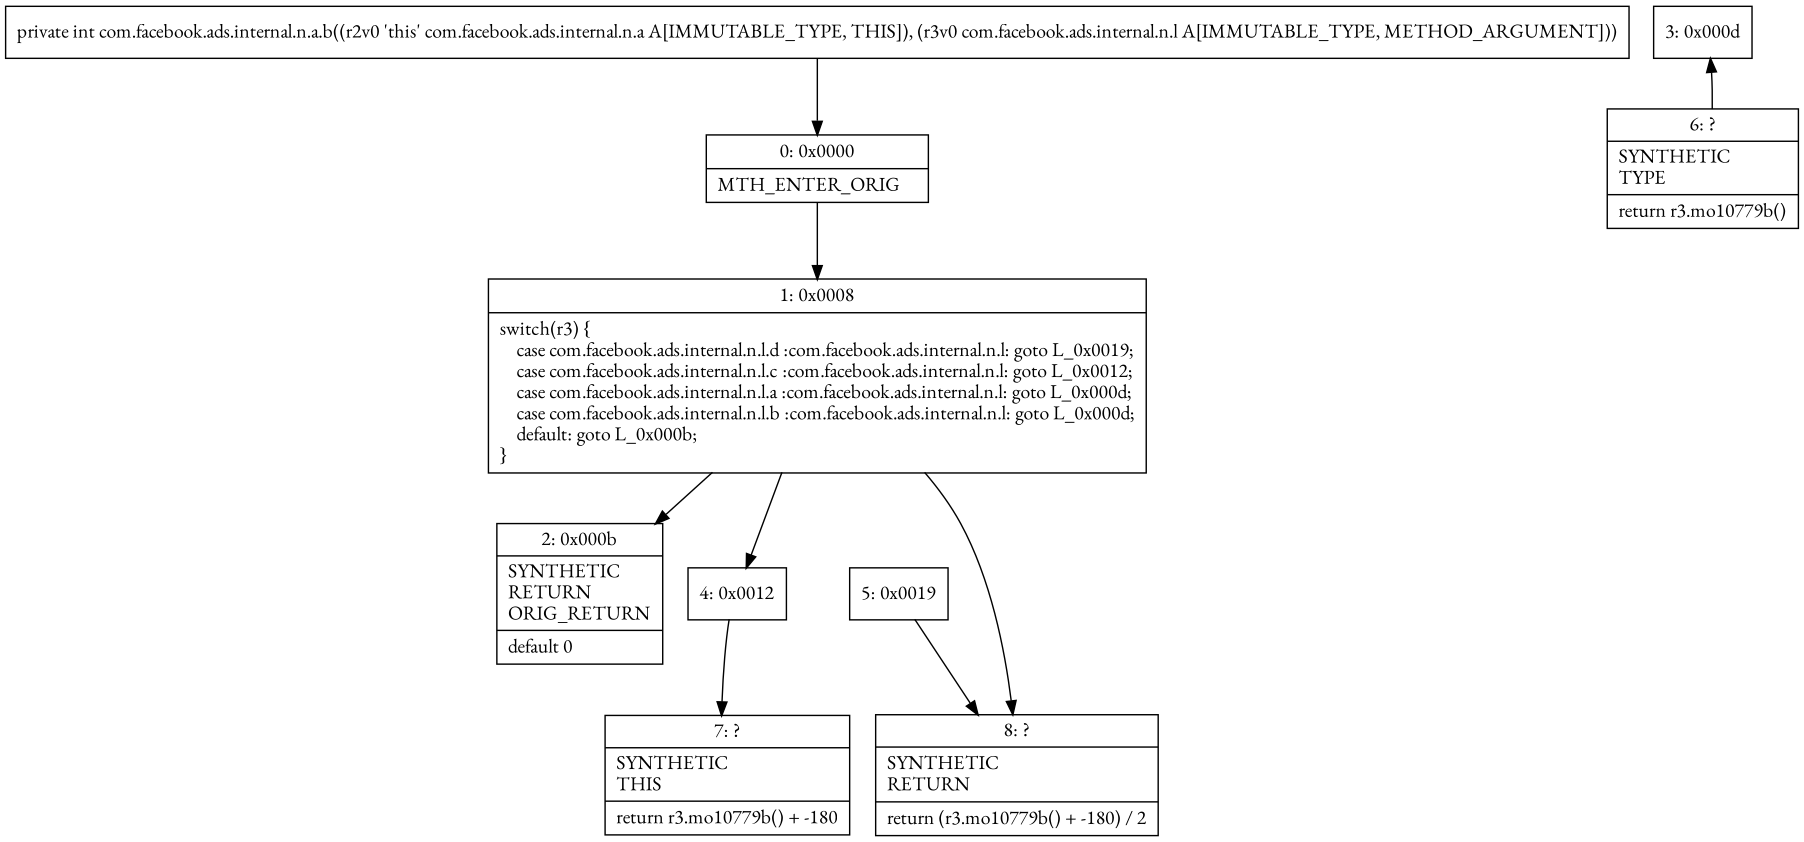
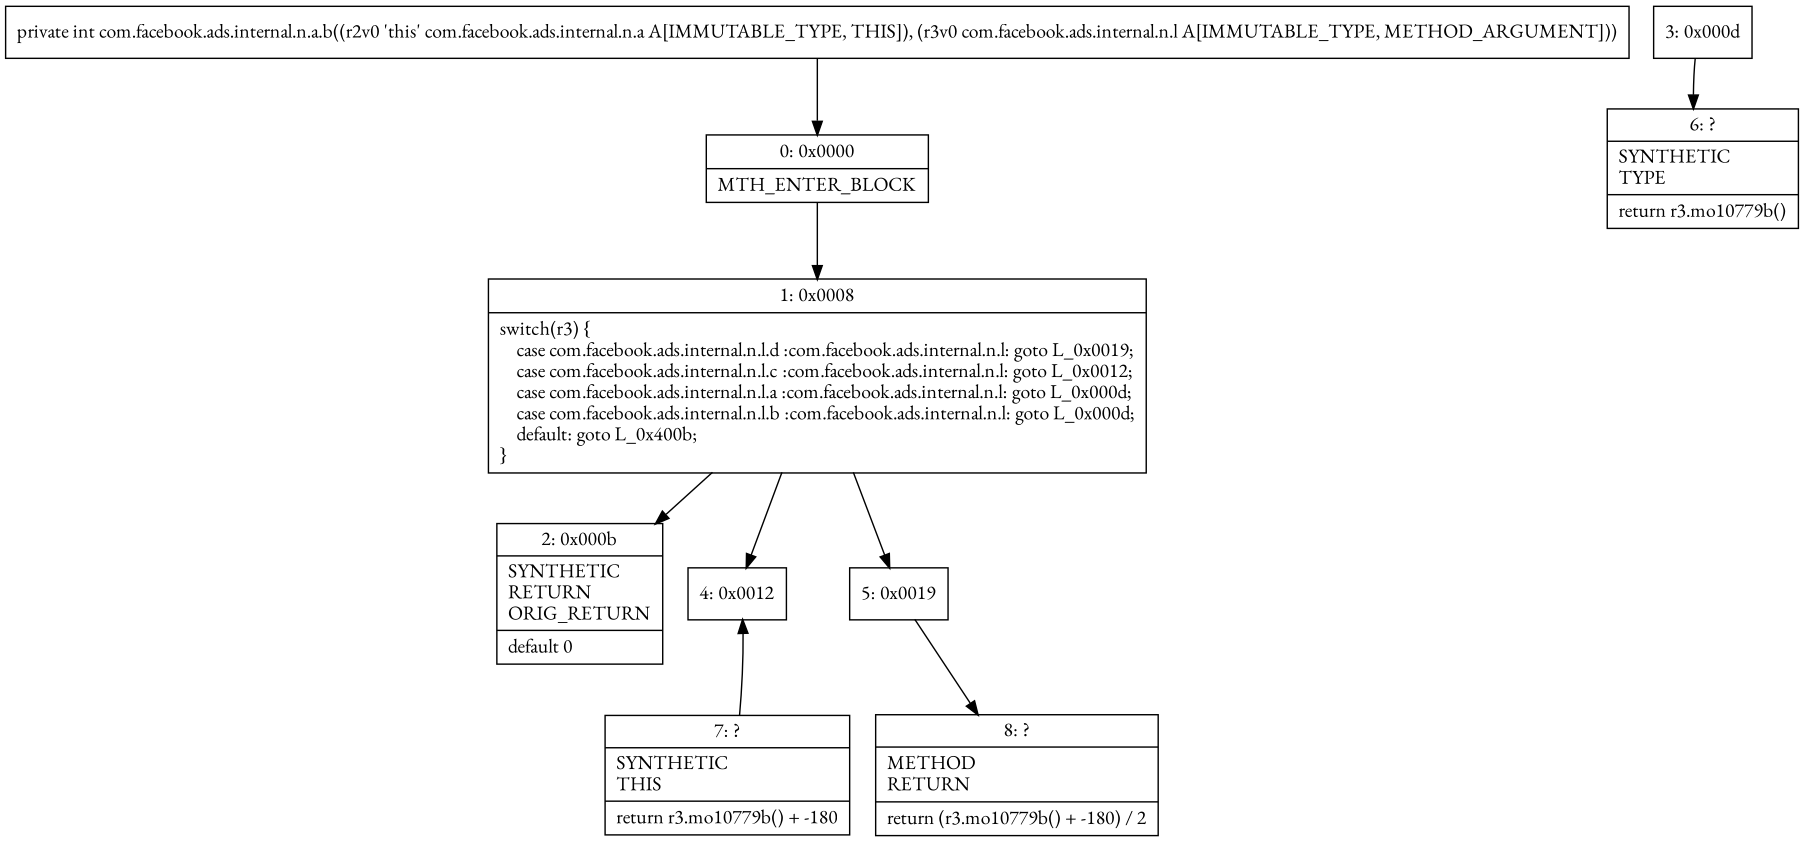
edge "6: ?" -> "3: 0x000d": reversed
node "0: 0x0000": text "MTH_ENTER_ORIG" -> "MTH_ENTER_BLOCK"
node "1: 0x0008": text "default: goto L_0x000b;" -> "default: goto L_0x400b;"
edge "1: 0x0008" -> "8: ?": now "1: 0x0008" -> "5: 0x0019"
edge "4: 0x0012" -> "7: ?": reversed
node "8: ?": text "SYNTHETIC" -> "METHOD"
